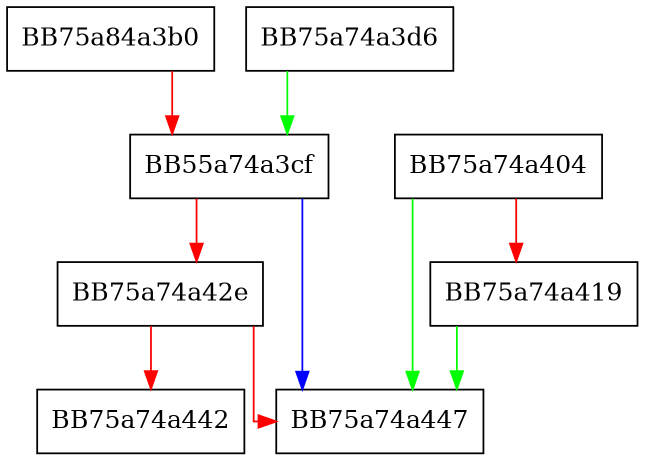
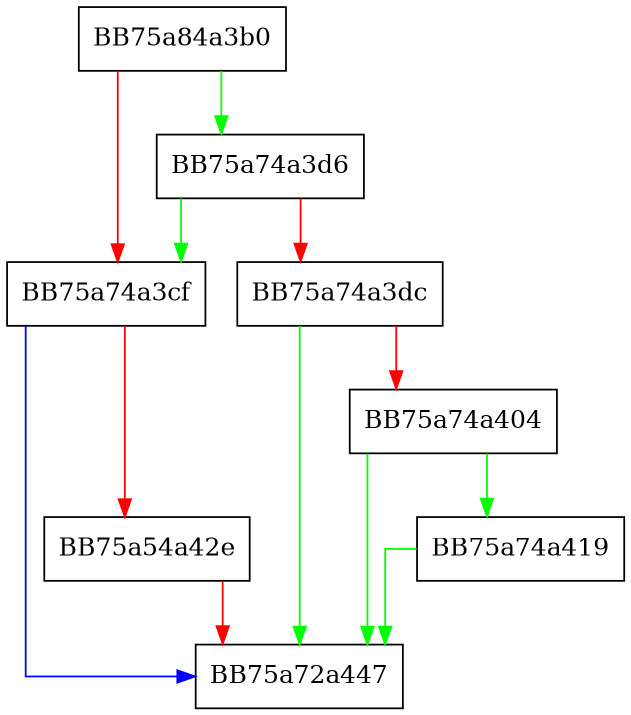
edge "BB75a84a3b0" -> "BB75a74a3d6": added
node "BB55a74a3cf": label "BB55a74a3cf" -> "BB75a74a3cf"
edge "BB75a74a404" -> "BB75a74a419": color red -> green
node "BB75a74a42e": label "BB75a74a42e" -> "BB75a54a42e"
node "BB75a74a3dc": added
node "BB75a74a442": removed
node "BB75a74a447": label "BB75a74a447" -> "BB75a72a447"
